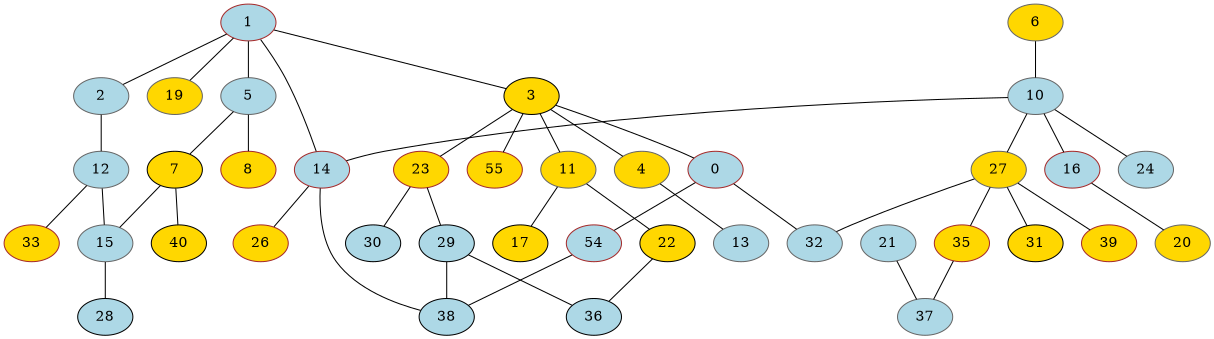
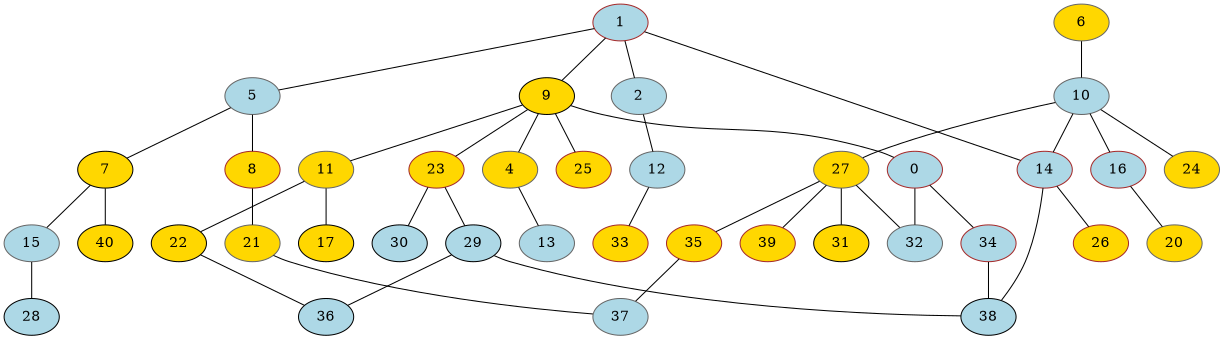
node "19": removed
node "3": label "3" -> "9"
node "55": label "55" -> "25"
node "24": fillcolor lightblue -> gold
edge "8" -- "21": added
edge "12" -- "15": removed
node "54": label "54" -> "34"
node "21": fillcolor lightblue -> gold
